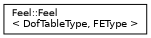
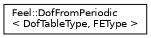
node "Feel::Feel < DofTableType, FEType >": label "Feel::Feel < DofTableType, FEType >" -> "Feel::DofFromPeriodic < DofTableType, FEType >"
